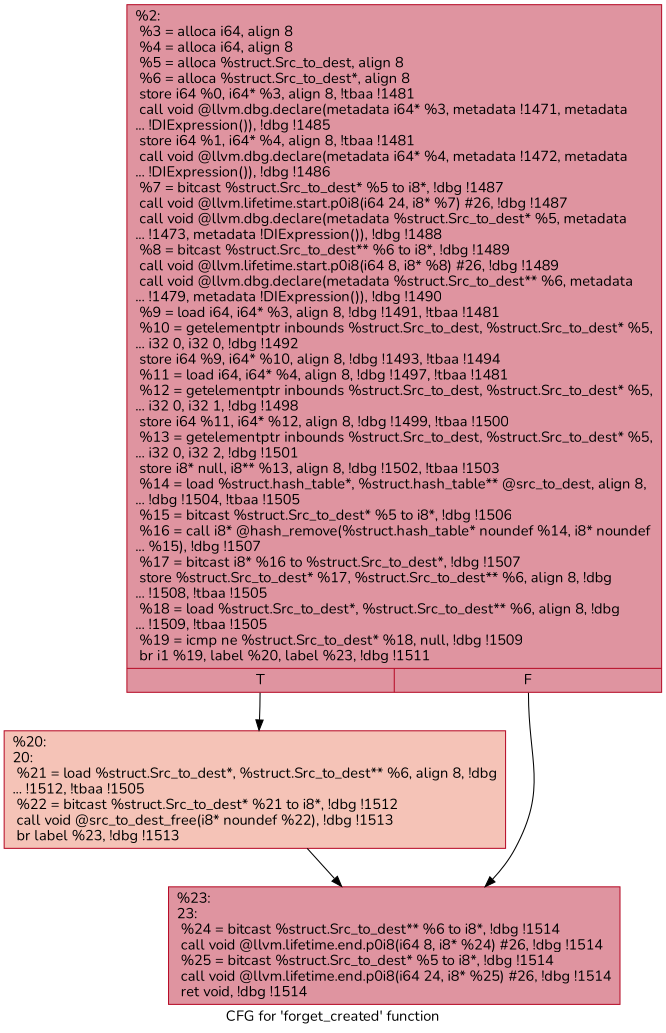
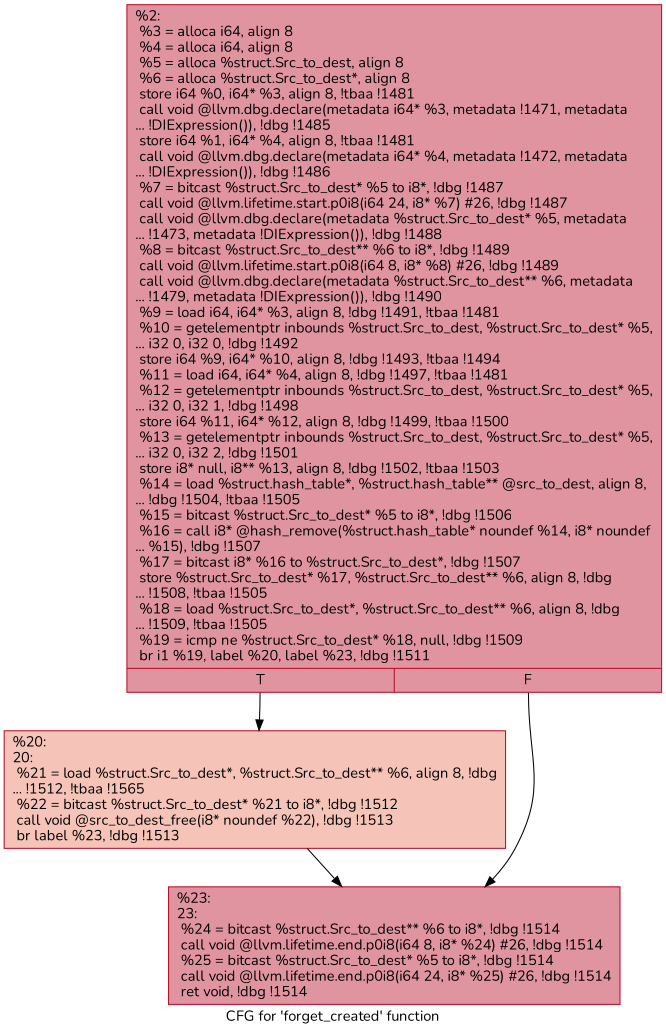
node "%20:": text "... !1512, !tbaa !1505" -> "... !1512, !tbaa !1565"
